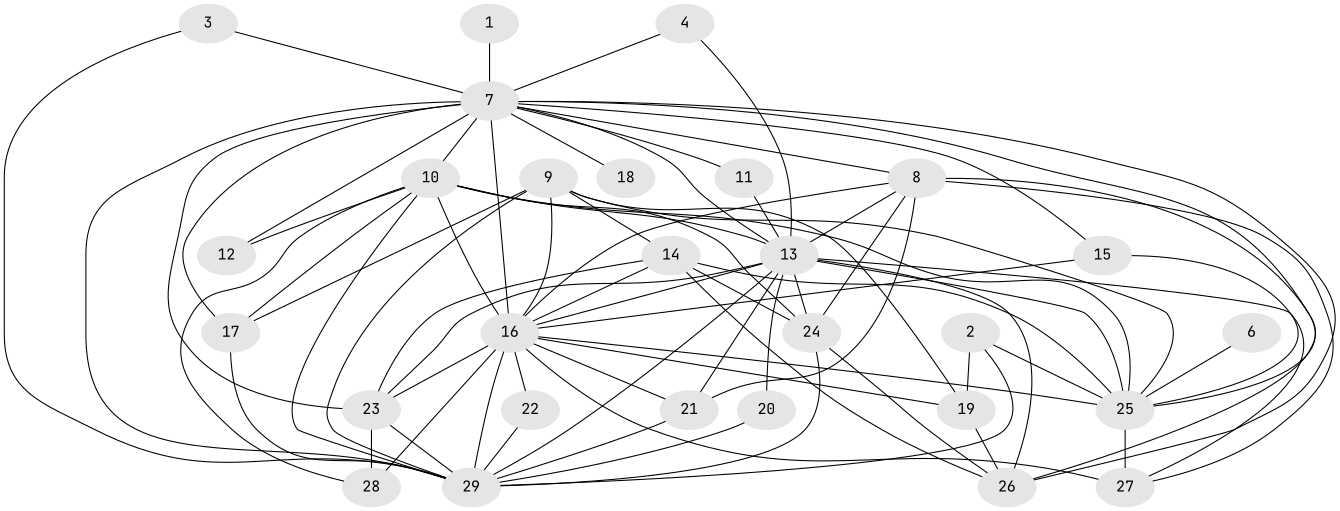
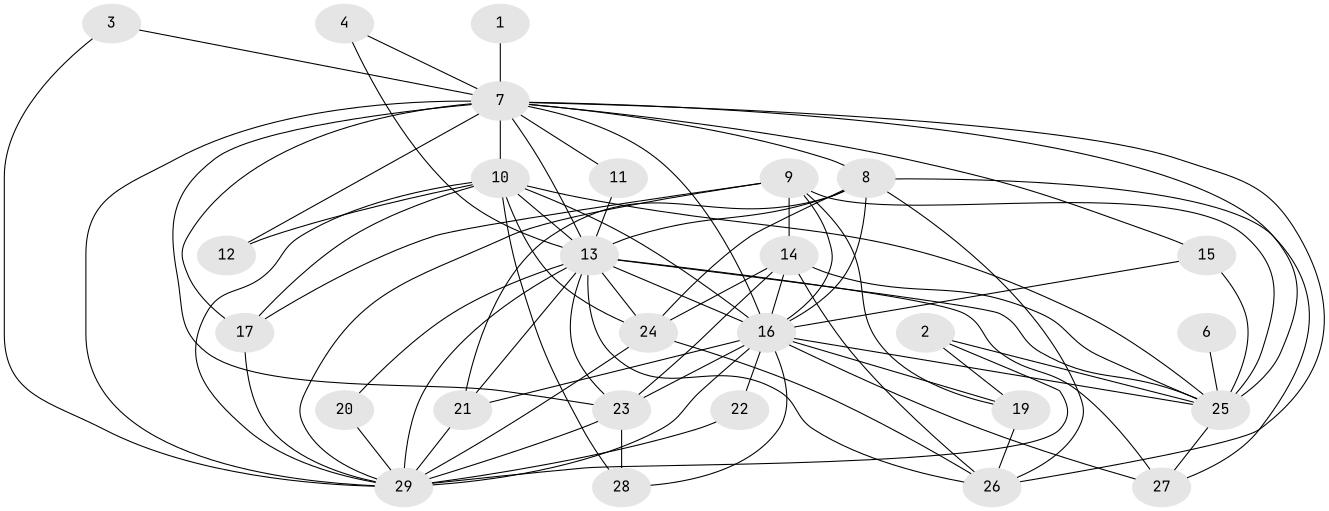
node "18": removed
